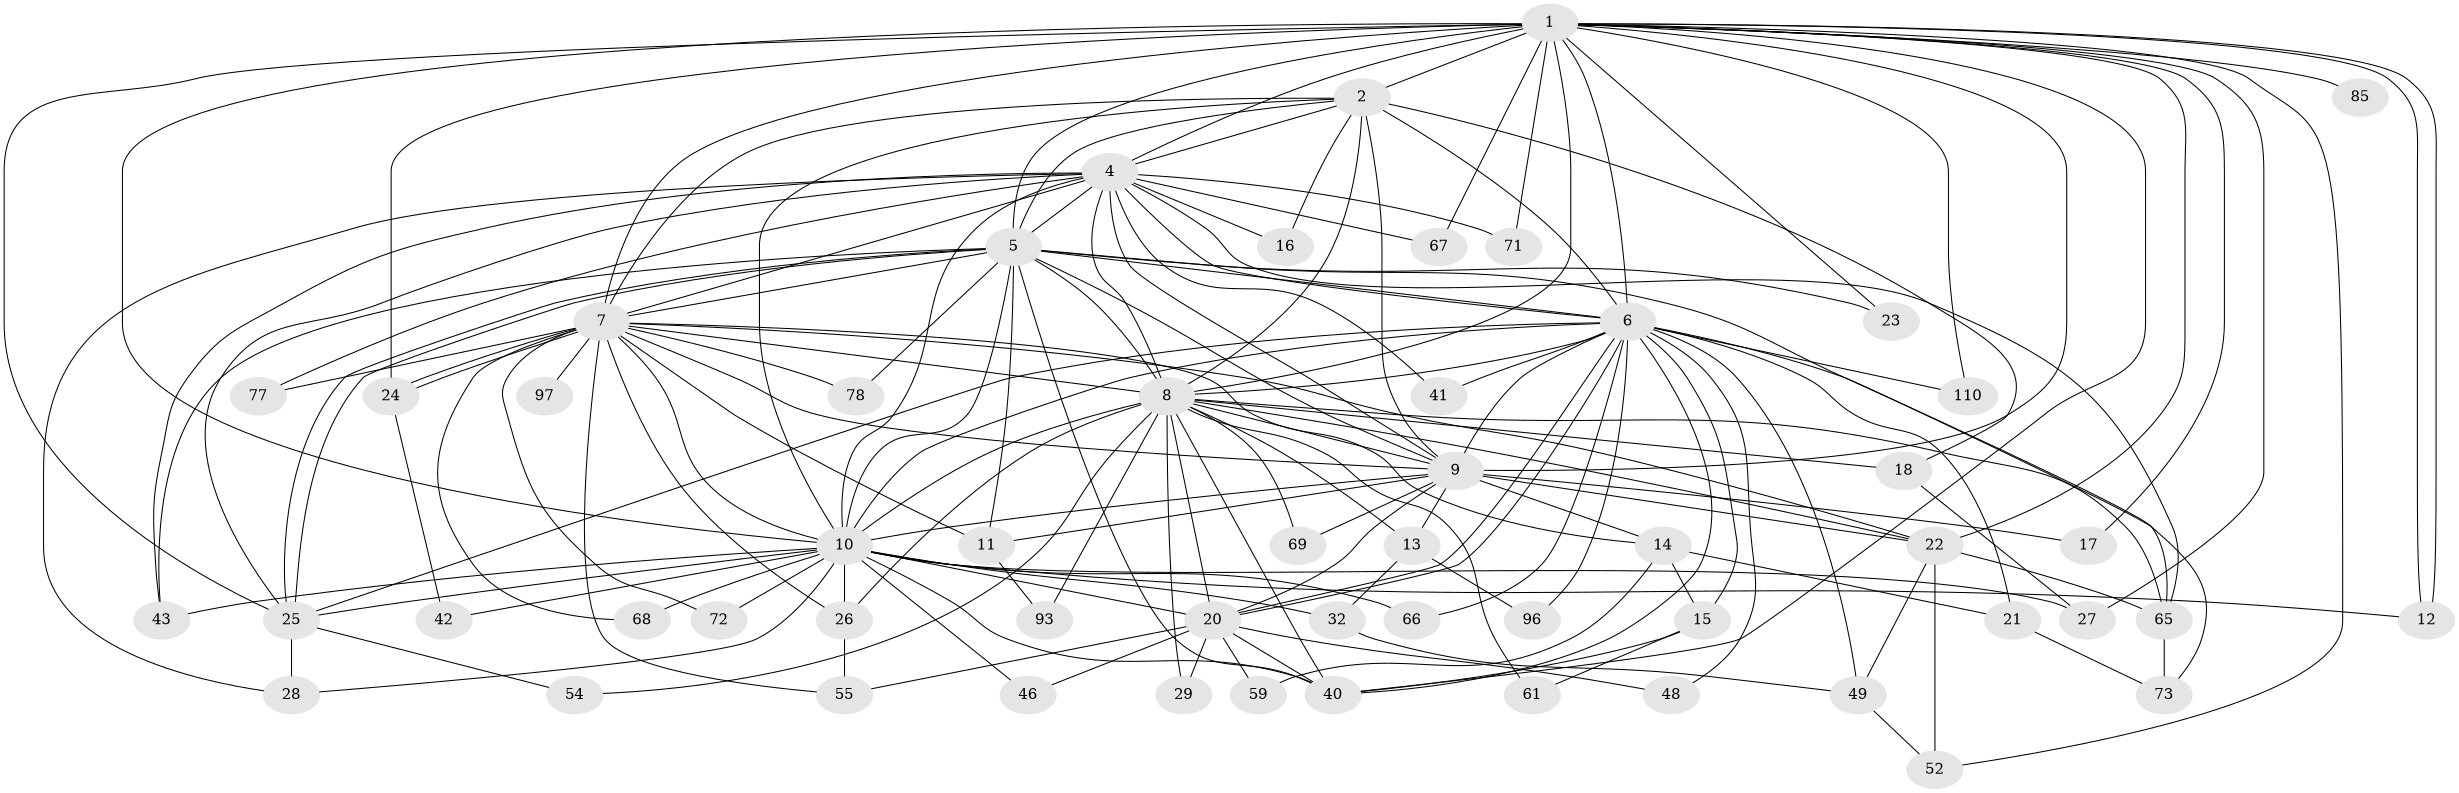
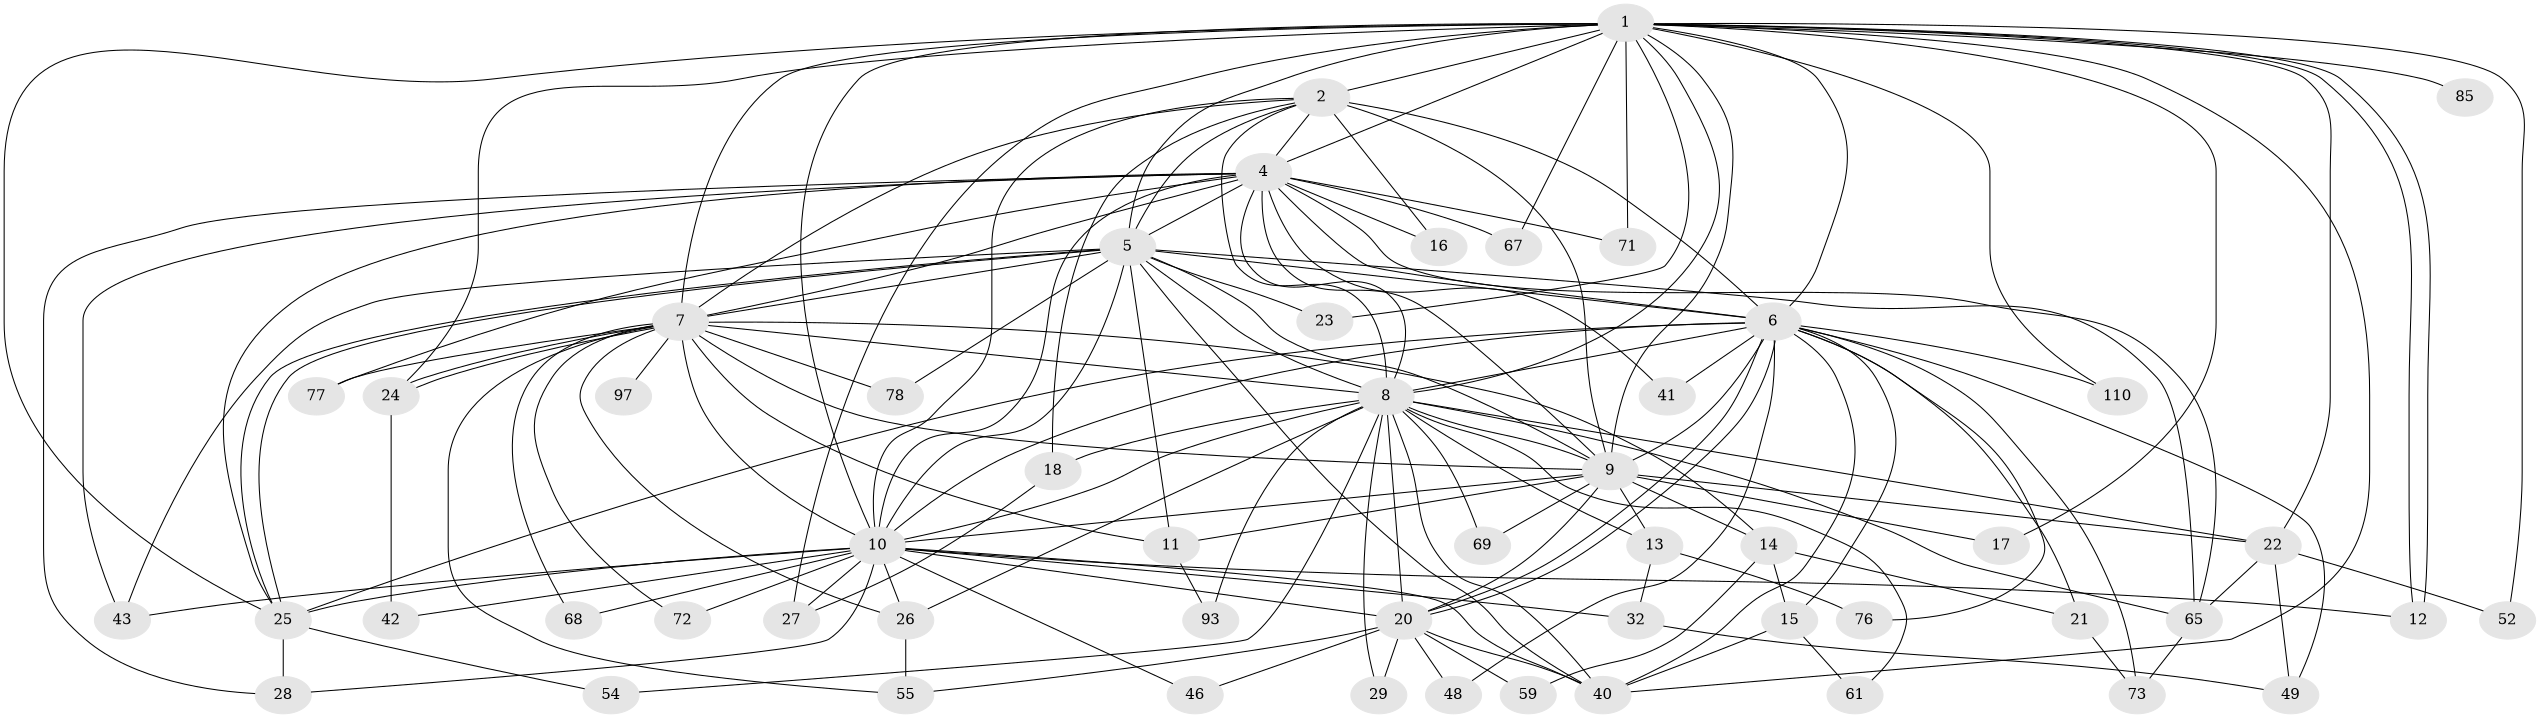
edge "7" -- "22": removed
node "66": removed
node "96": label "96" -> "76"
edge "49" -- "52": removed
